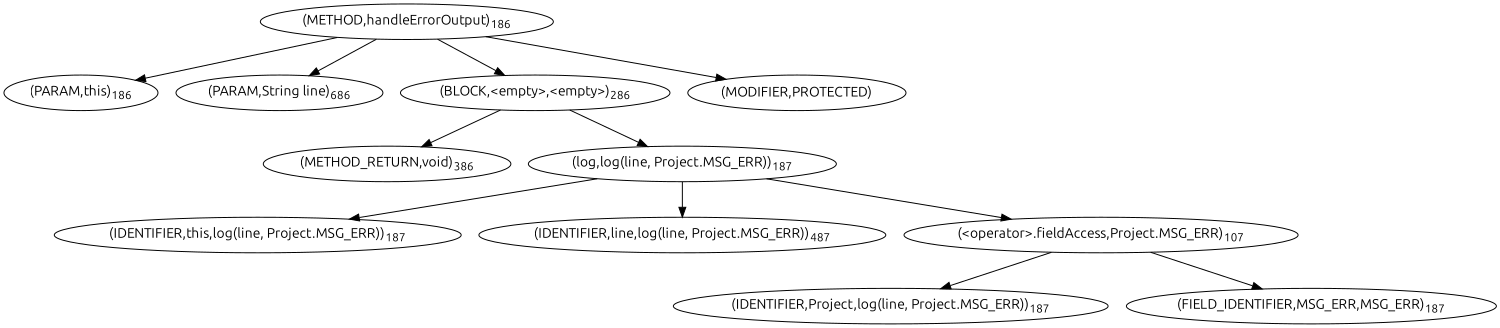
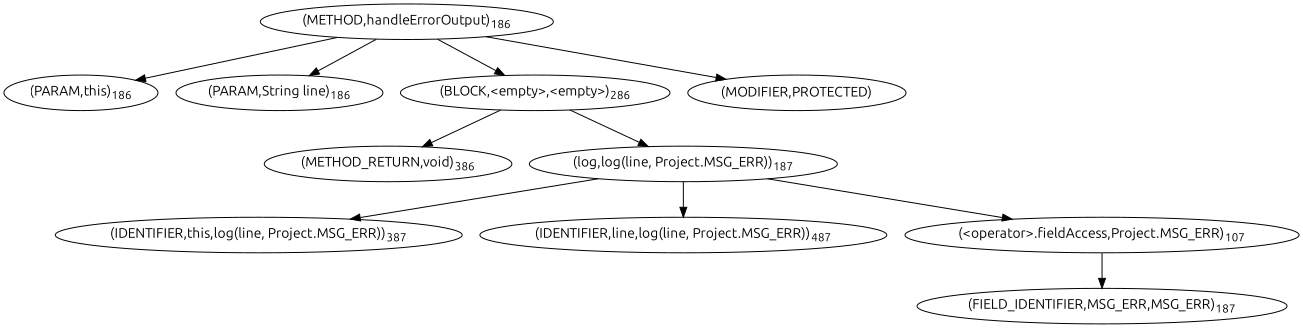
node "(PARAM,String line)": text "686" -> "186"
node "(IDENTIFIER,this,log(line, Project.MSG_ERR))": text "187" -> "387"
node "(IDENTIFIER,Project,log(line, Project.MSG_ERR))": removed
